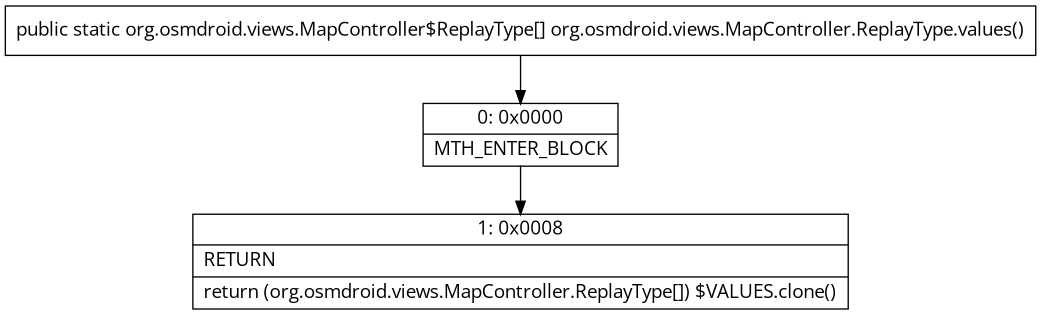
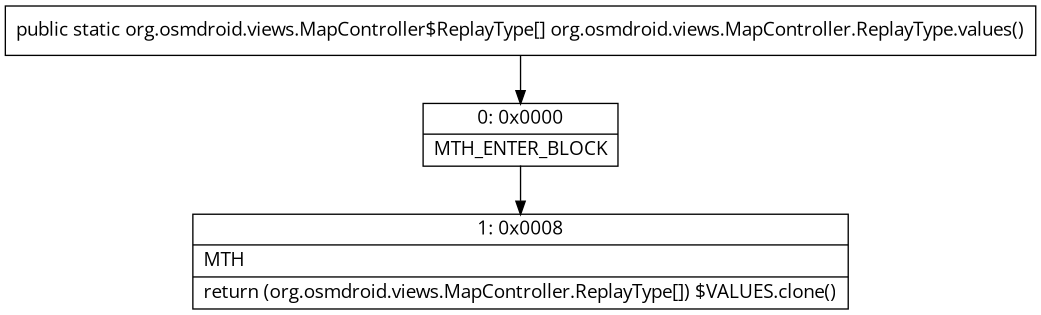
node "1: 0x0008": text "RETURN" -> "MTH"
